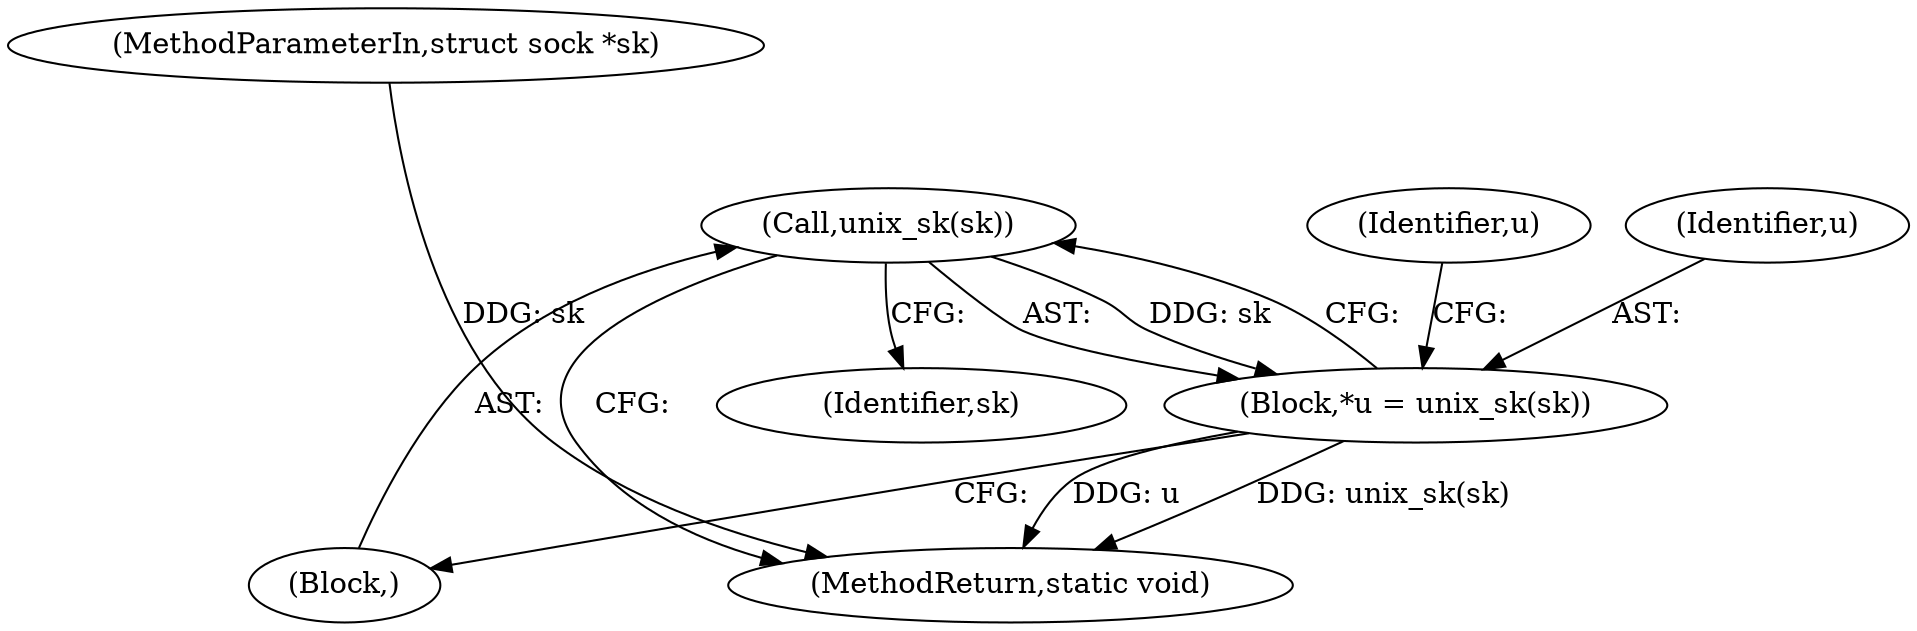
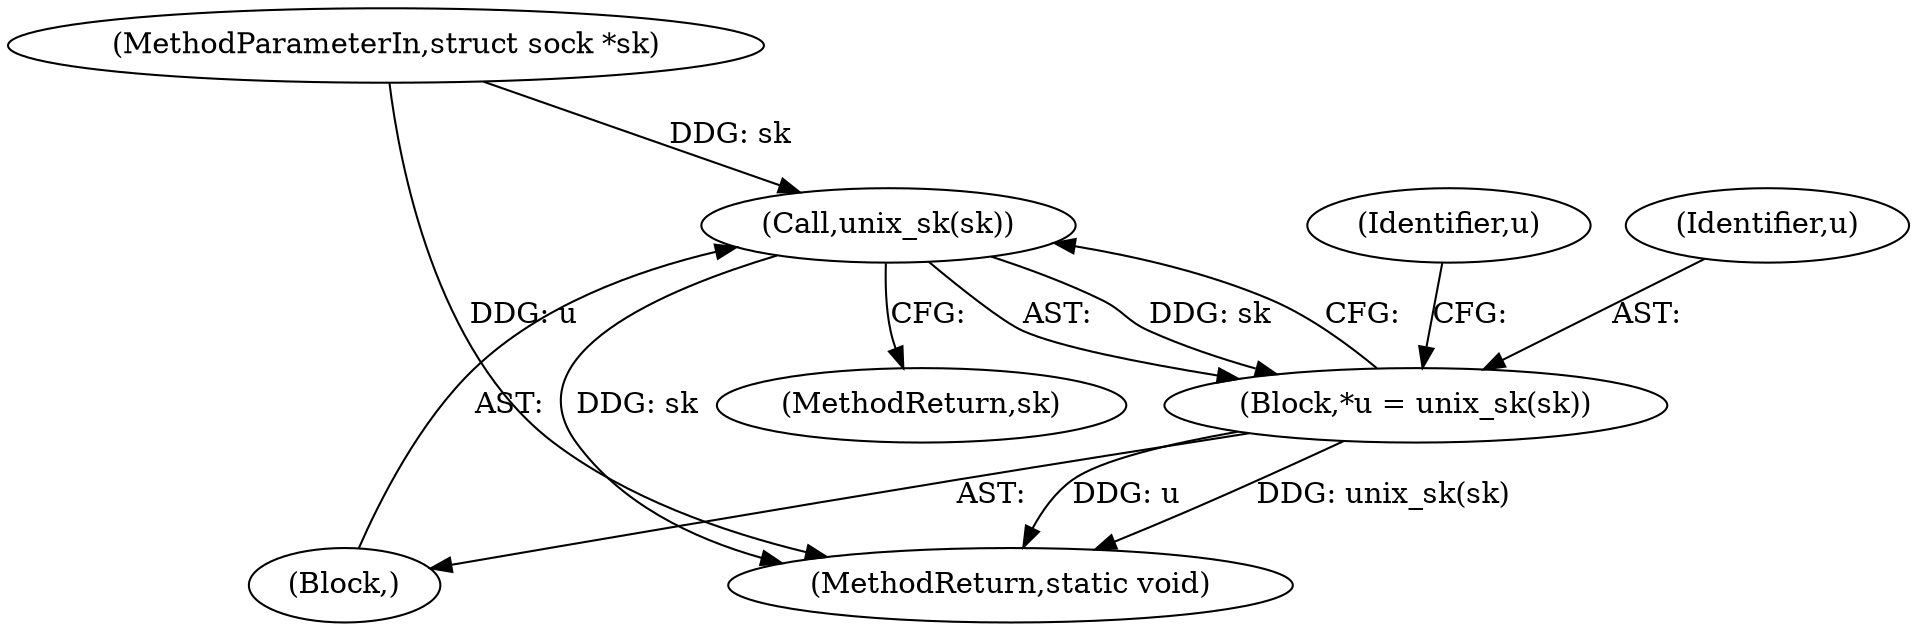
edge "(MethodParameterIn,struct sock *sk)" -> "(Call,unix_sk(sk))": added, label "DDG: sk"
edge "(MethodParameterIn,struct sock *sk)" -> "(MethodReturn,static void)": label "DDG: sk" -> "DDG: u"
edge "(Call,unix_sk(sk))" -> "(MethodReturn,static void)": label "CFG: " -> "DDG: sk"
node "(Identifier,sk)": label "(Identifier,sk)" -> "(MethodReturn,sk)"
edge "(Block,*u = unix_sk(sk))" -> "(Block,)": label "CFG: " -> "AST: "
